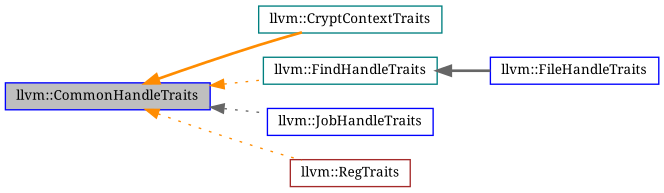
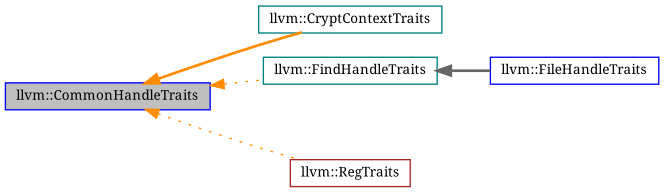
node "llvm::JobHandleTraits": removed
